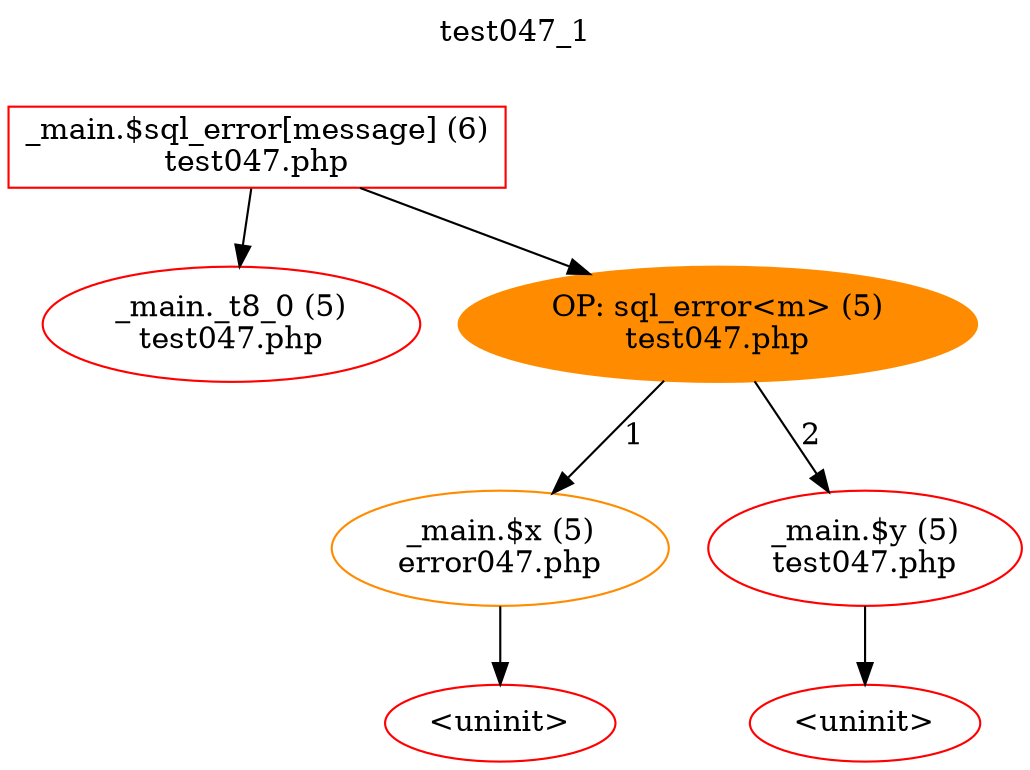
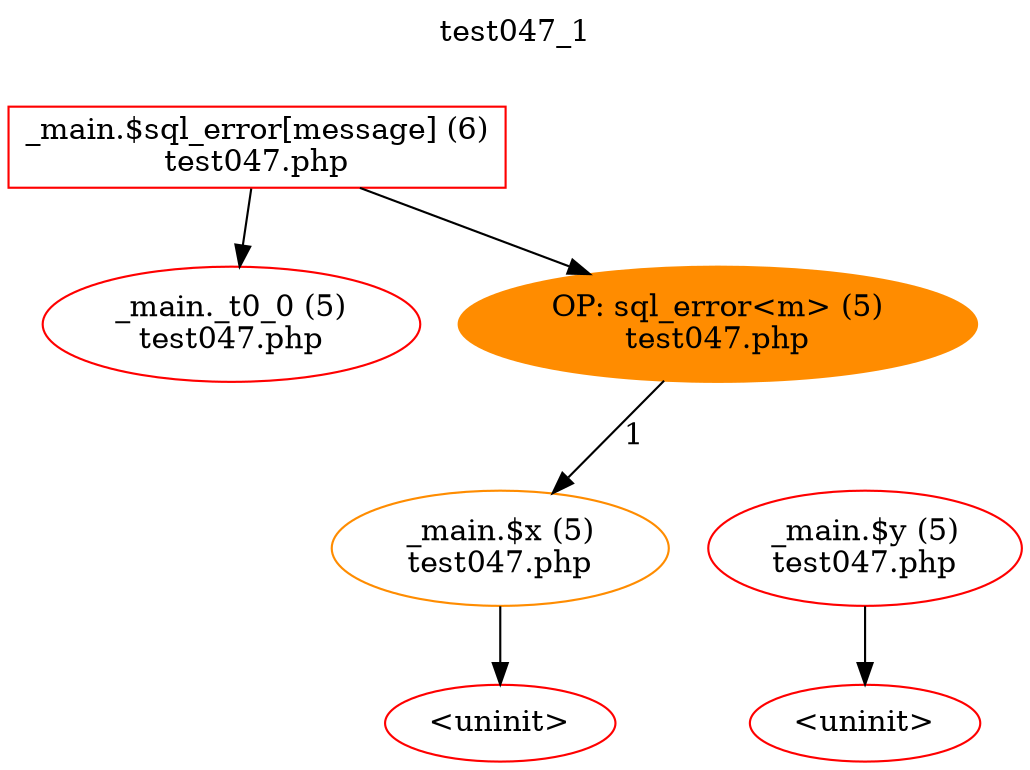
node "_main._t8_0 (5) test047.php": label "_main._t8_0 (5) test047.php" -> "_main._t0_0 (5) test047.php"
edge "OP: sql_error<m> (5) test047.php" -> "_main.$y (5) test047.php": removed, label "2"
node "_main.$x (5) error047.php": label "_main.$x (5) error047.php" -> "_main.$x (5) test047.php"
